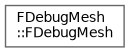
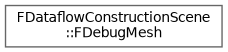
node "FDebugMesh ::FDebugMesh": label "FDebugMesh ::FDebugMesh" -> "FDataflowConstructionScene ::FDebugMesh"
